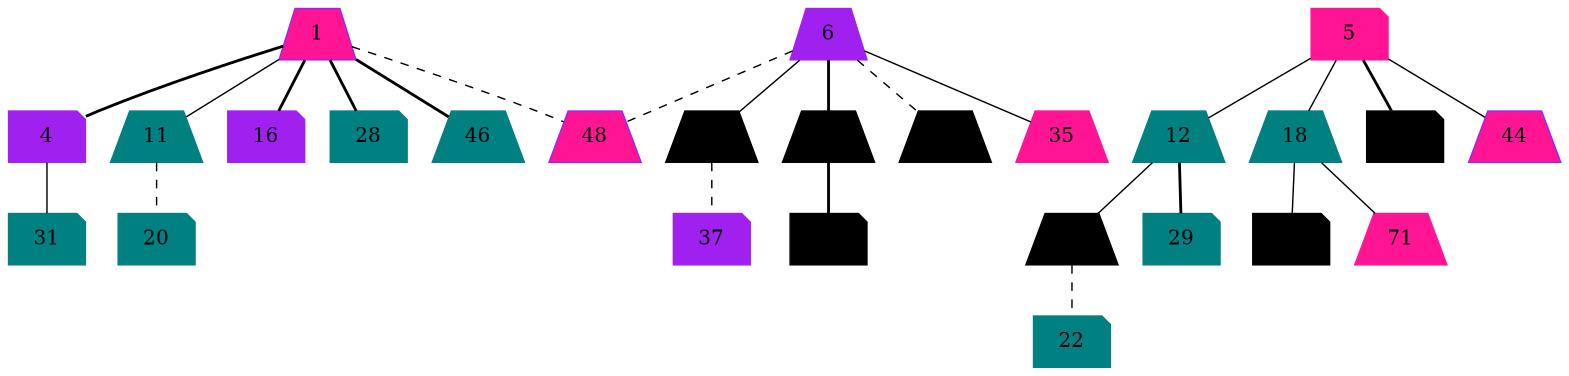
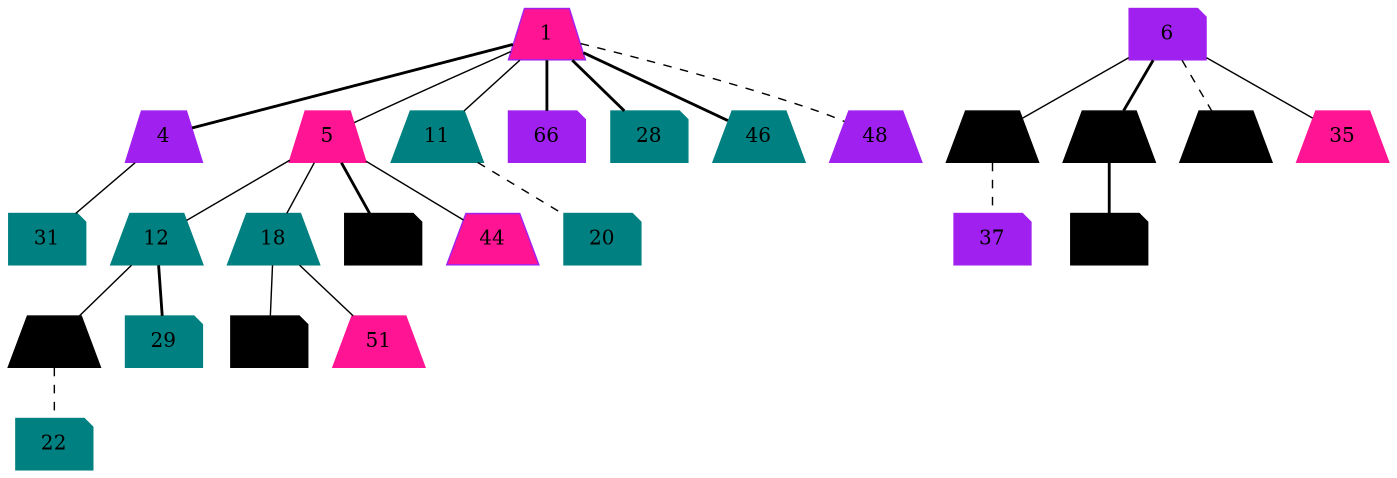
node "6": shape trapezium -> note
node "5": shape note -> trapezium
edge "6" -- "48": removed
edge "1" -- "5": added
node "4": shape note -> trapezium
node "16": label "16" -> "66"
node "48": fillcolor deeppink -> purple
node "71": label "71" -> "51"
